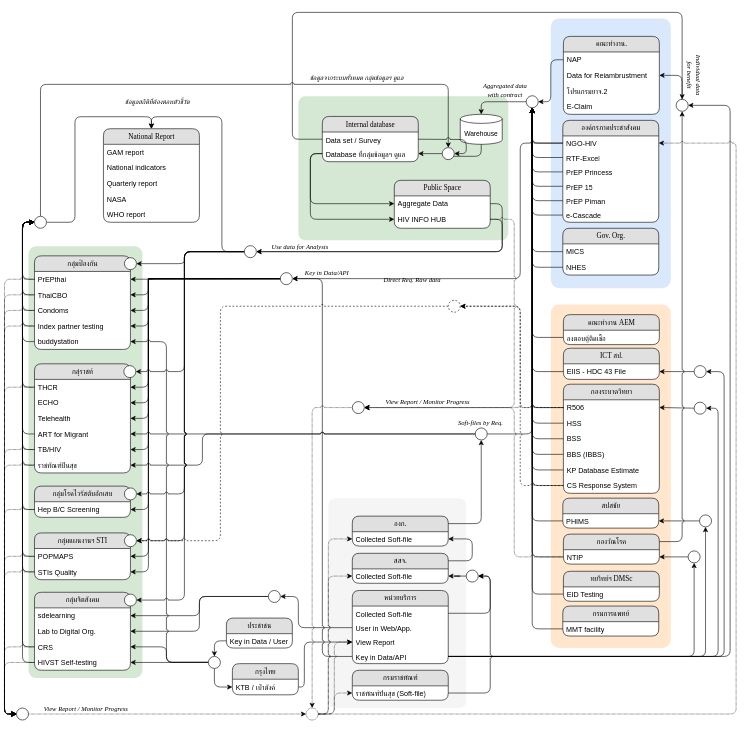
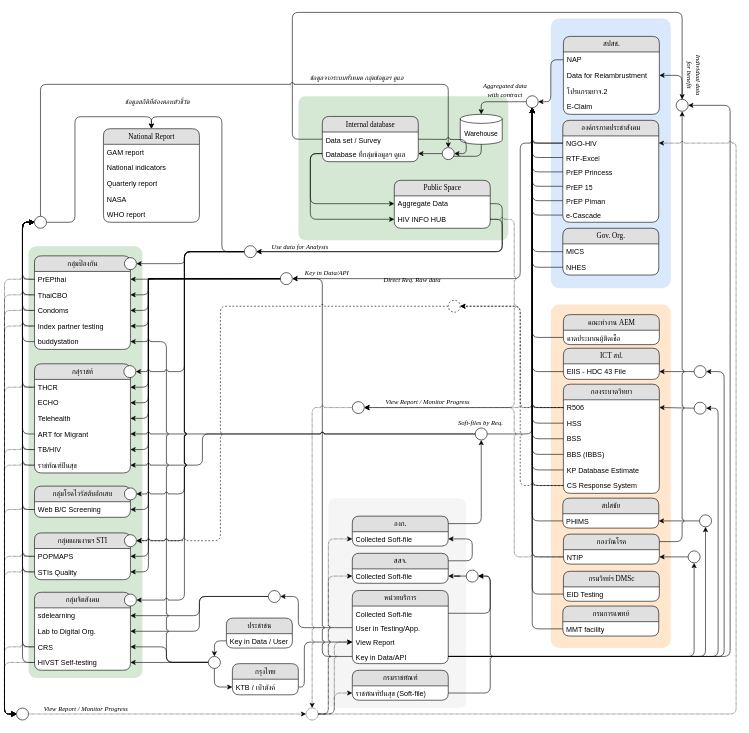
node "คณะทำงาน.": label "คณะทำงาน." -> "สปสช."
node "องตอบตู้ติดเชื้อ": label "องตอบตู้ติดเชื้อ" -> "คาดประมาณผู้ติดเชื้อ"
node "Hep B/C Screening": label "Hep B/C Screening" -> "Web B/C Screening"
node "ทยาิทย์ฯ DMSc": label "ทยาิทย์ฯ DMSc" -> "กรมวิทย์ฯ DMSc"
node "User in Web/App.": label "User in Web/App." -> "User in Testing/App."
